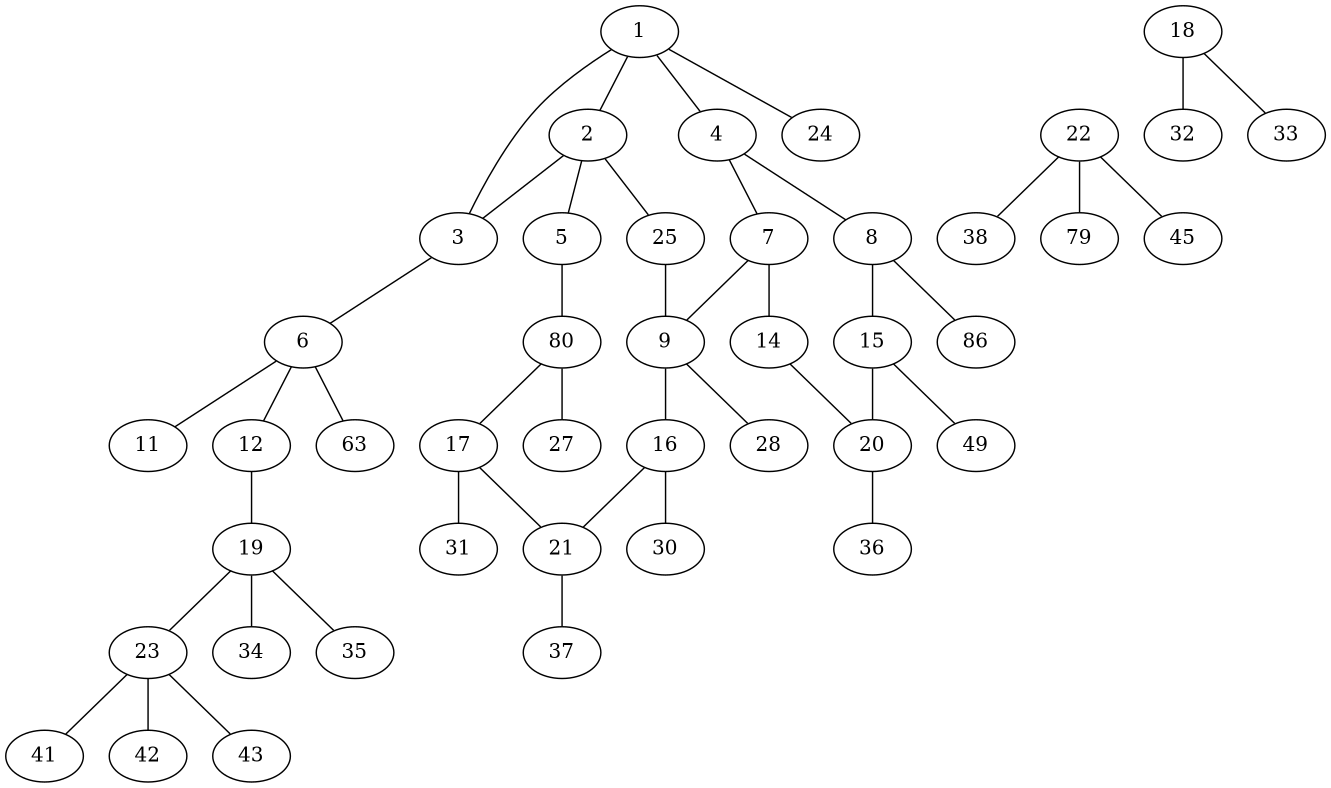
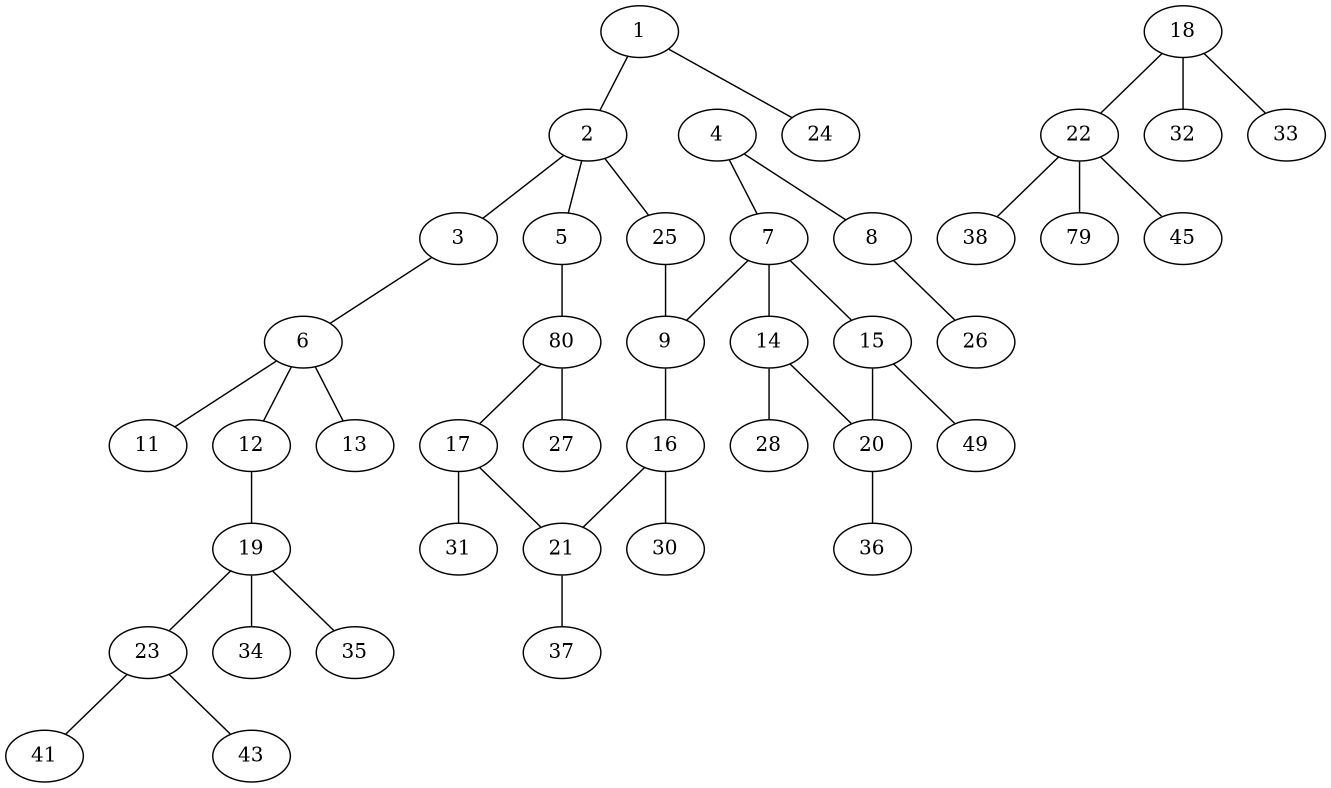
edge "1" -- "4": removed
edge "18" -- "22": added
edge "1" -- "3": removed
edge "8" -- "15": now "7" -- "15"
node "86": label "86" -> "26"
edge "9" -- "28": now "14" -- "28"
node "63": label "63" -> "13"
node "42": removed
